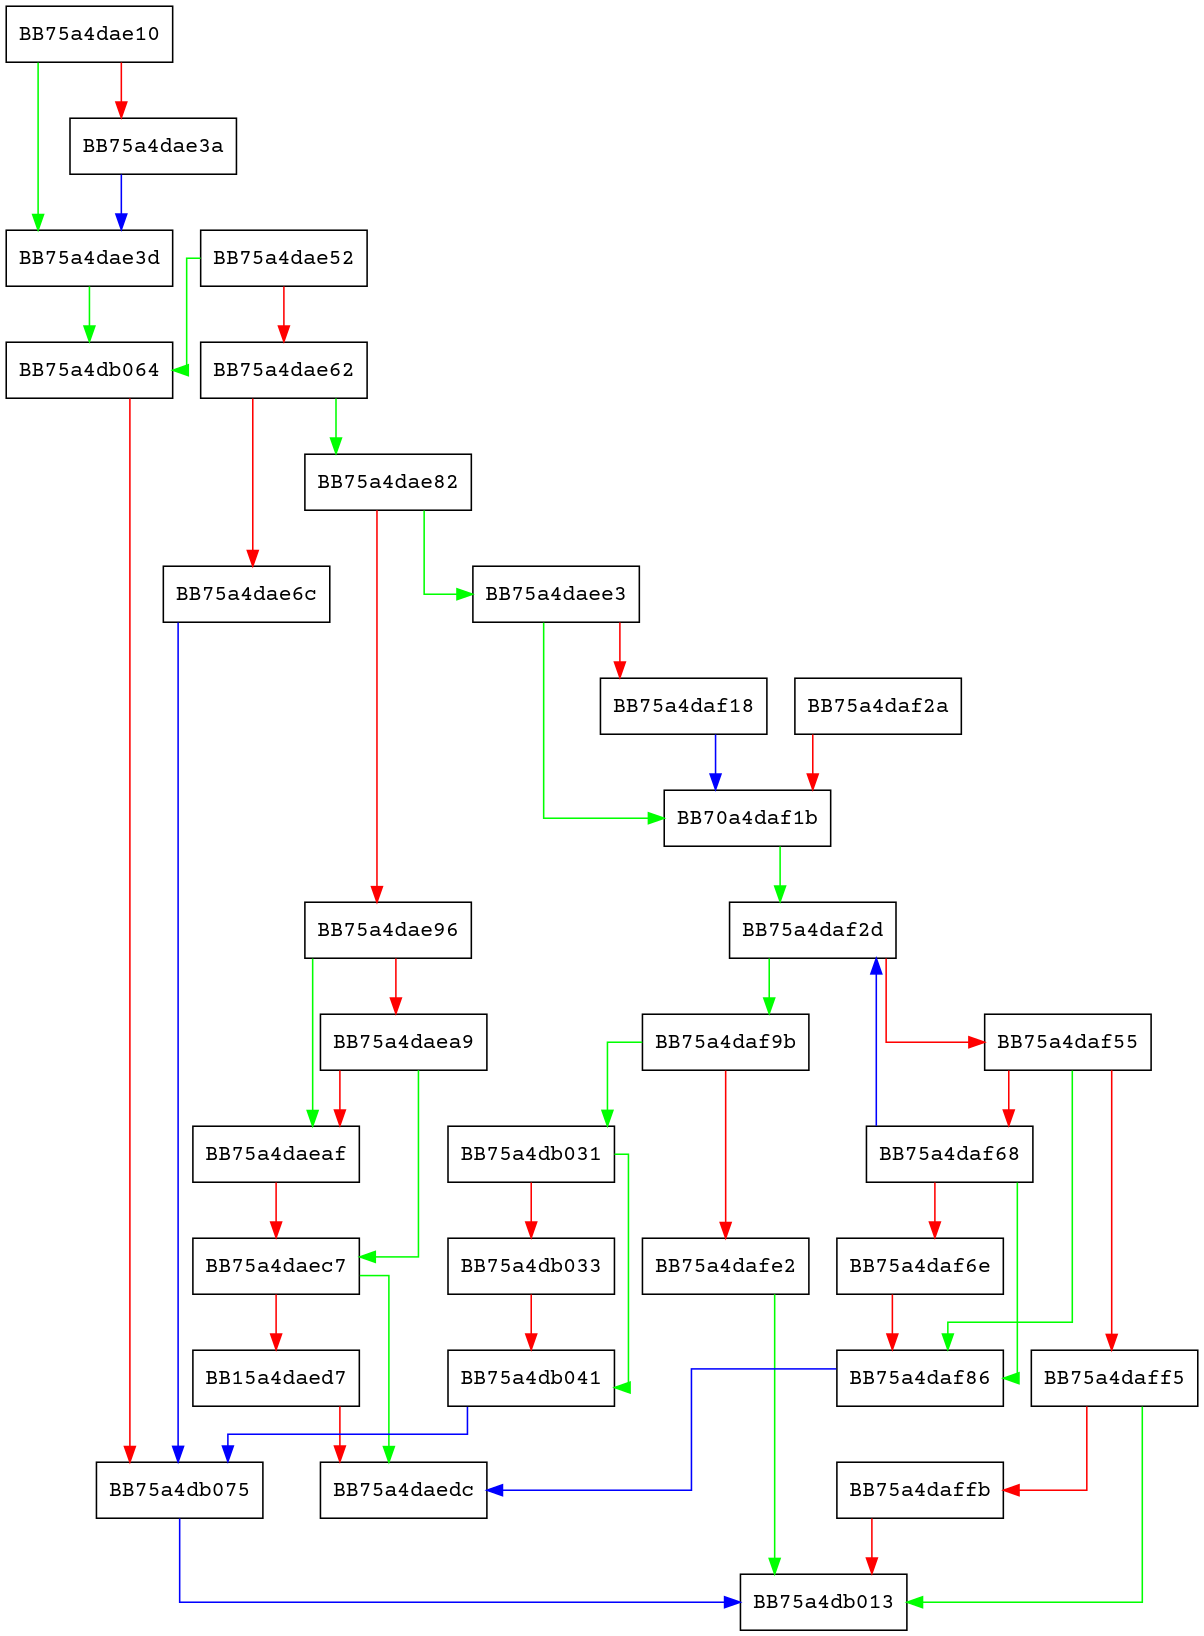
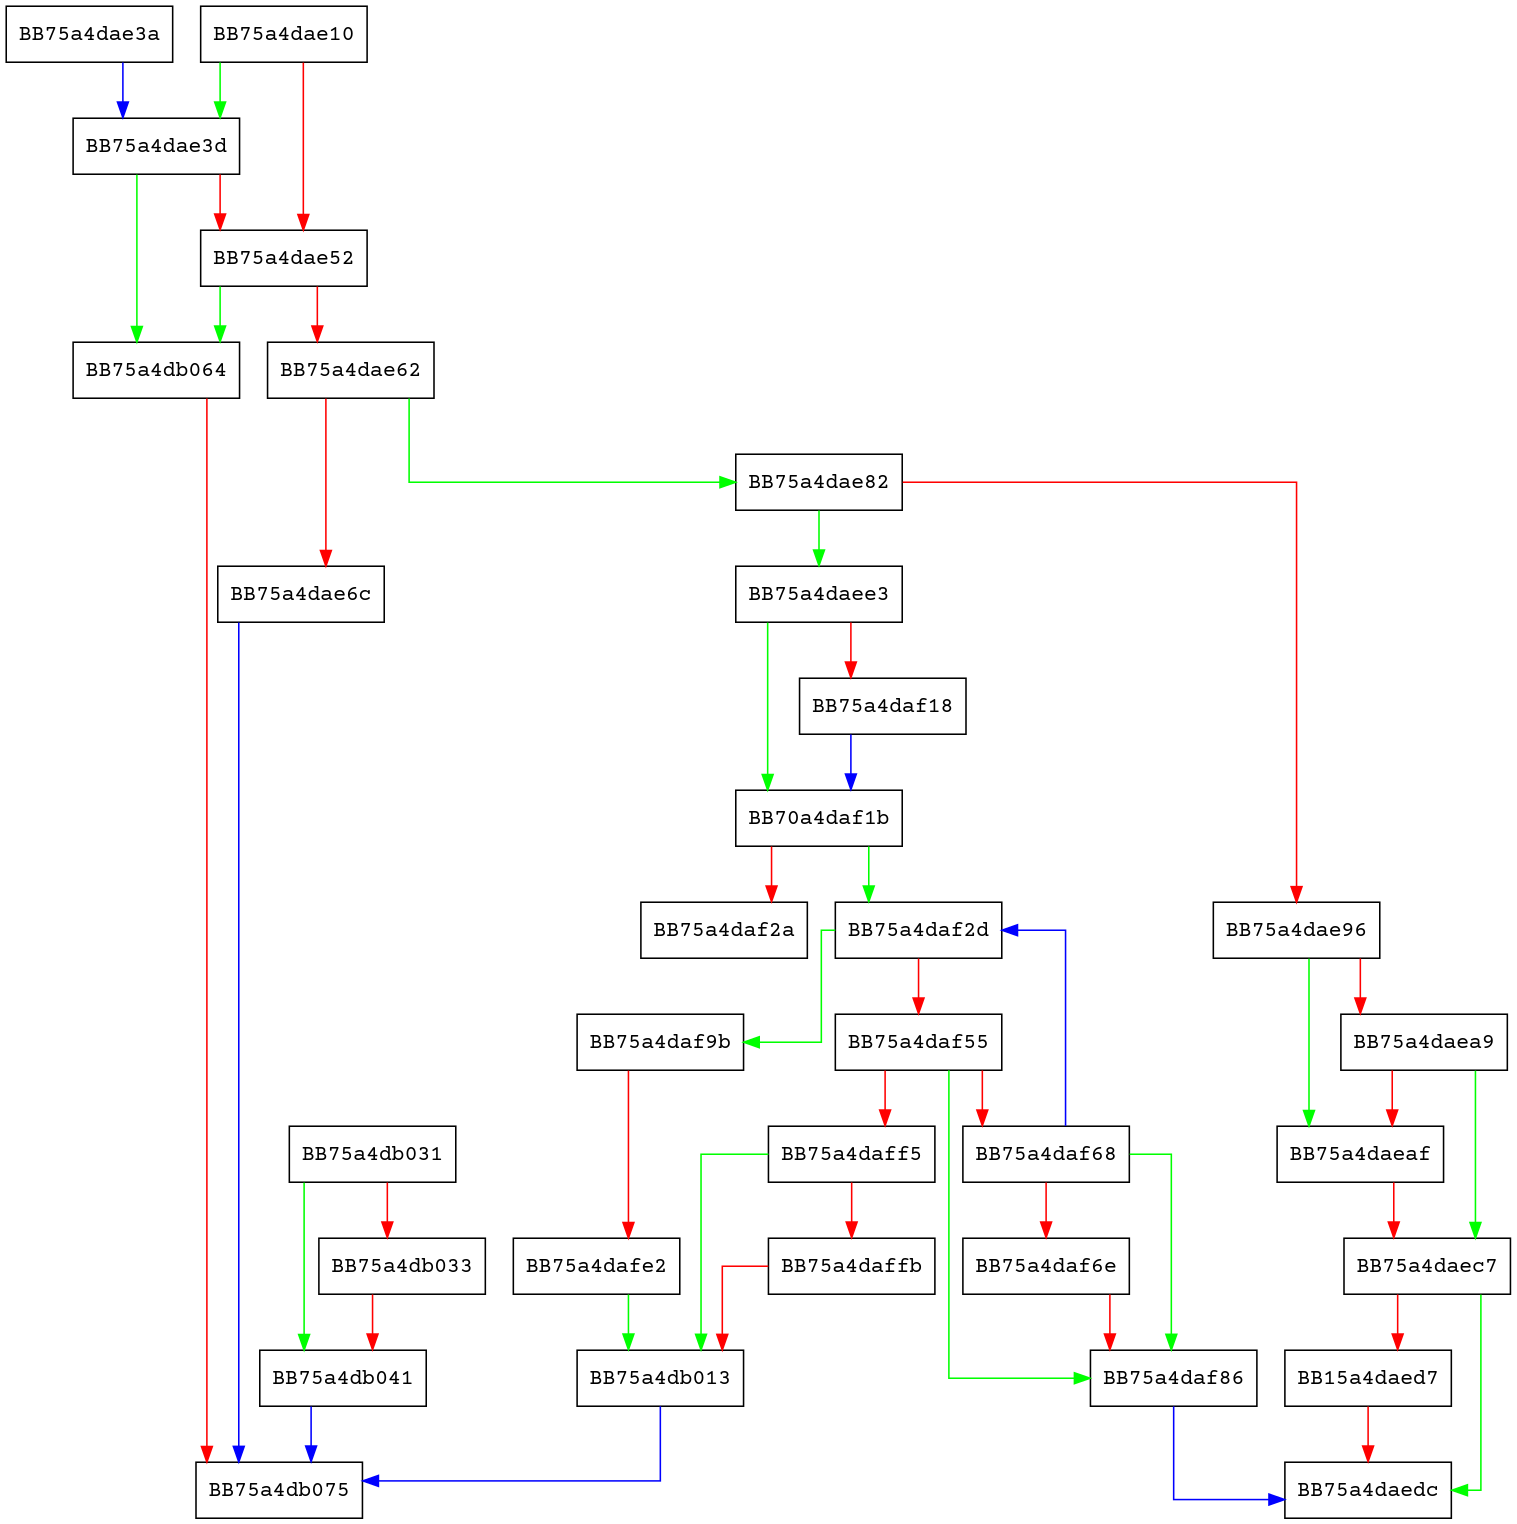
edge "BB75a4dae10" -> "BB75a4dae3a": now "BB75a4dae10" -> "BB75a4dae52"
edge "BB75a4dae3d" -> "BB75a4dae52": added
edge "BB75a4daf2a" -> "BB70a4daf1b": reversed
edge "BB75a4daf9b" -> "BB75a4db031": removed
edge "BB75a4db075" -> "BB75a4db013": reversed
